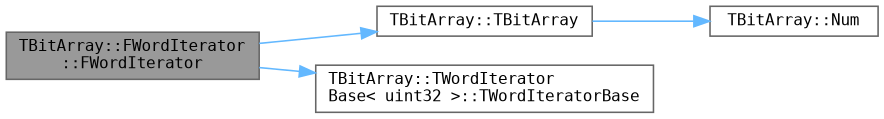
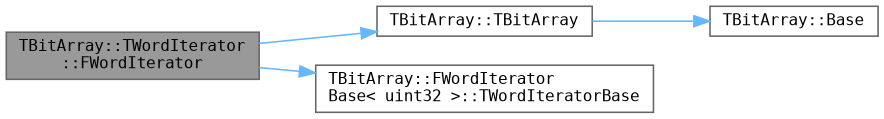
node "TBitArray::Num": label "TBitArray::Num" -> "TBitArray::Base"
node "TBitArray::FWordIterator ::FWordIterator": label "TBitArray::FWordIterator ::FWordIterator" -> "TBitArray::TWordIterator ::FWordIterator"
node "TBitArray::TWordIterator Base< uint32 >::TWordIteratorBase": label "TBitArray::TWordIterator Base< uint32 >::TWordIteratorBase" -> "TBitArray::FWordIterator Base< uint32 >::TWordIteratorBase"
